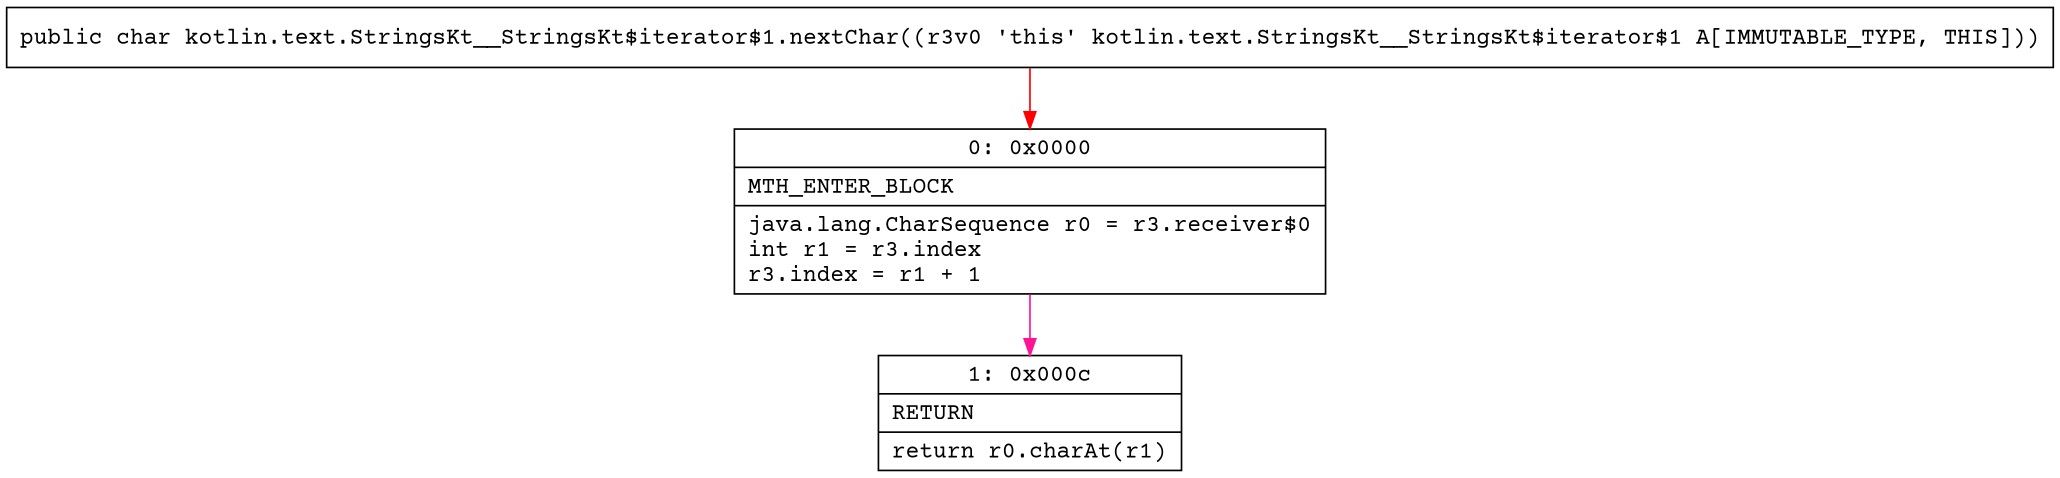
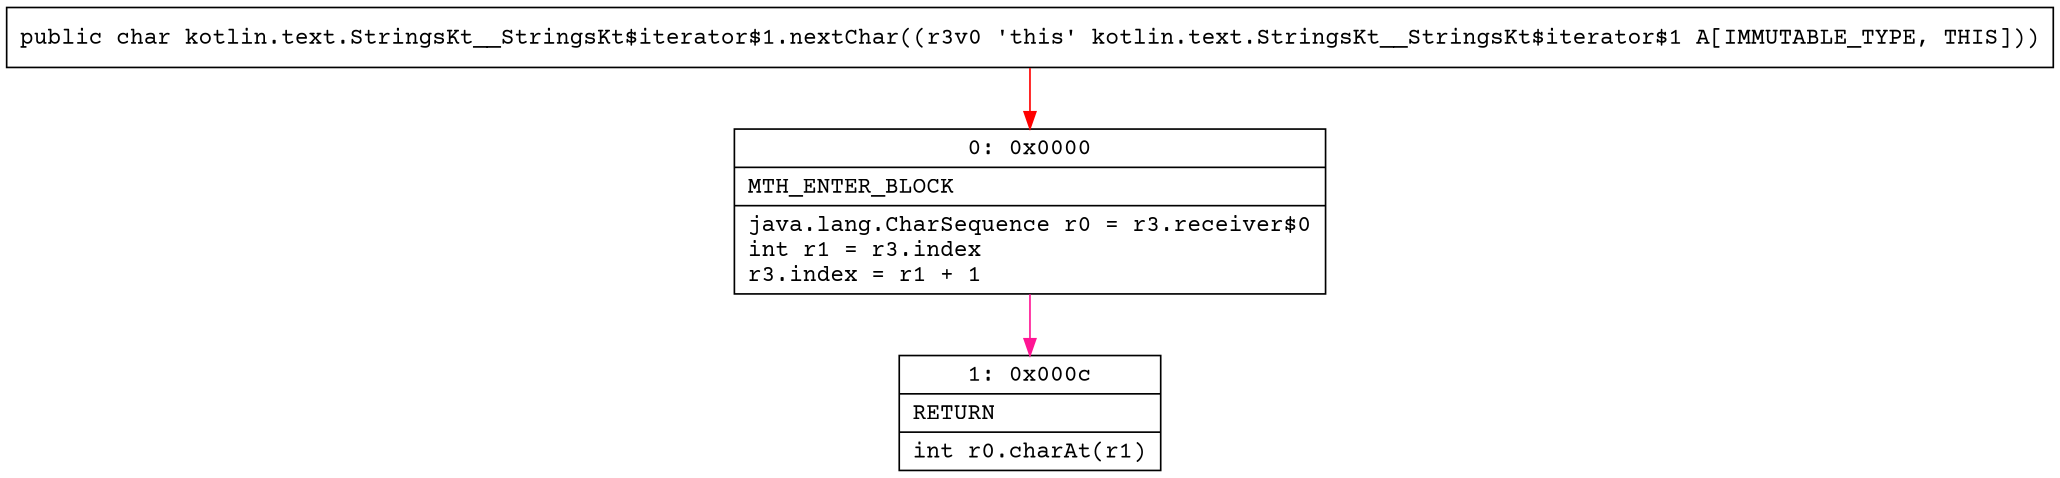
node "1: 0x000c": text "return r0.charAt(r1)" -> "int r0.charAt(r1)"
